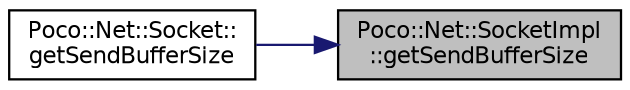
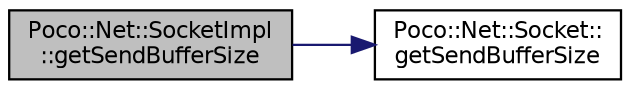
edge "Poco::Net::Socket:: getSendBufferSize" -> "Poco::Net::SocketImpl ::getSendBufferSize": reversed
